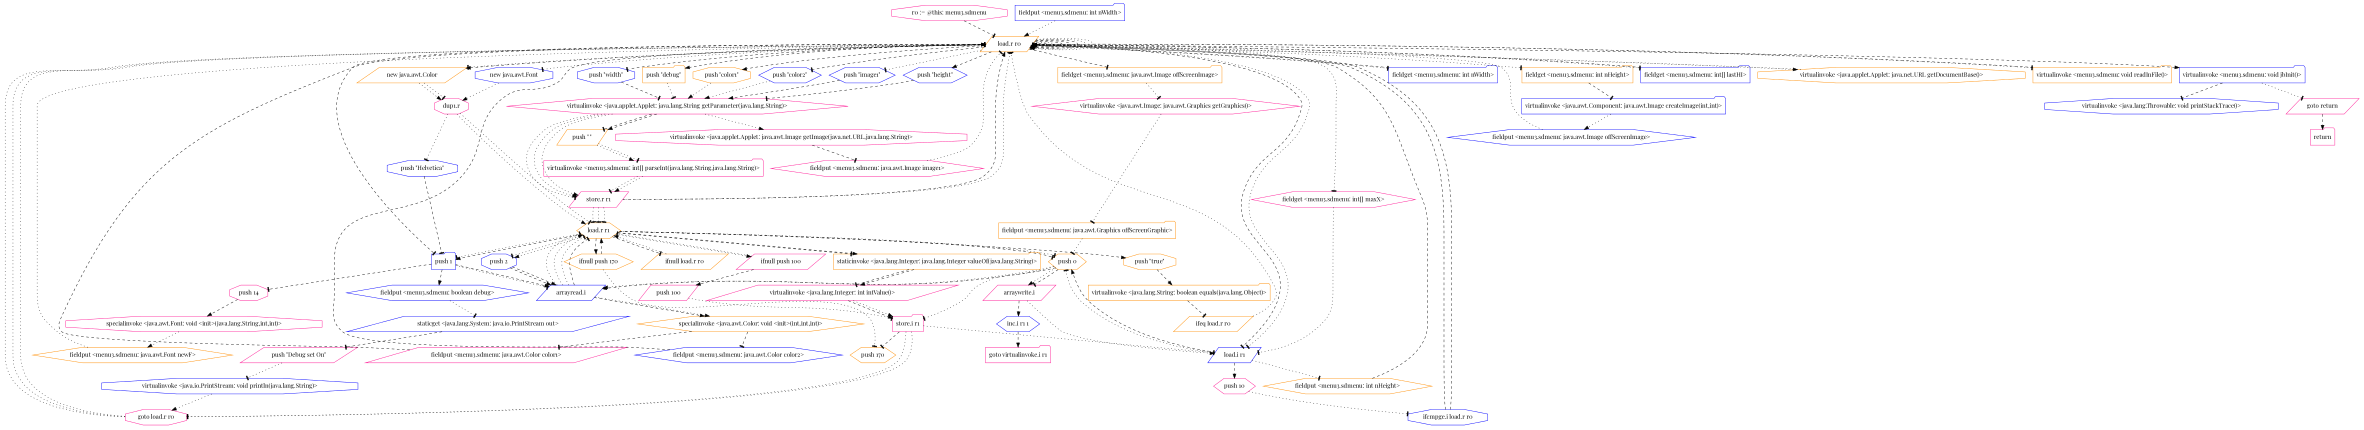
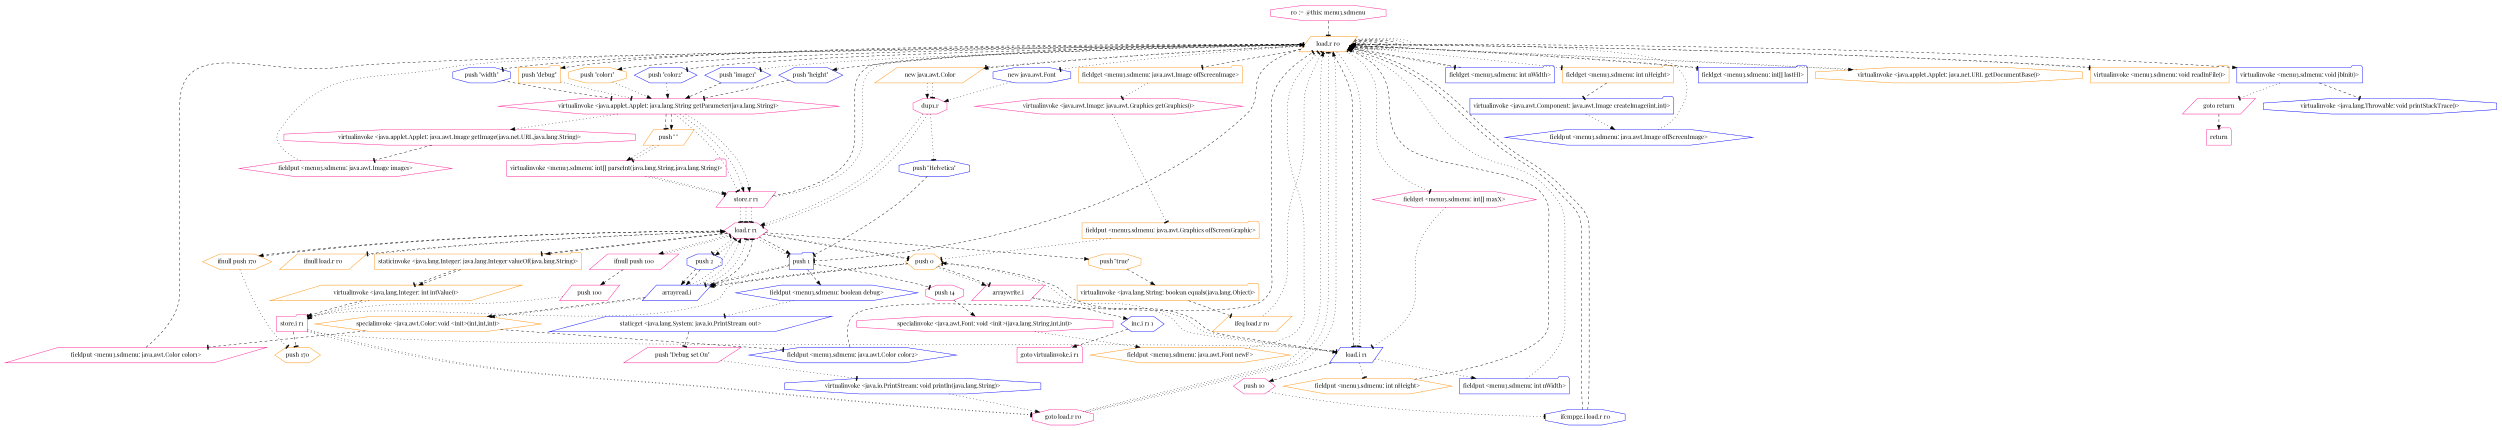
node "load.r r1": color darkorange -> deeppink
node "virtualinvoke <java.lang.Integer: int intValue()>": color deeppink -> darkorange
edge "load.i r1" -> "fieldput <menu3.sdmenu: int nWidth>": added
